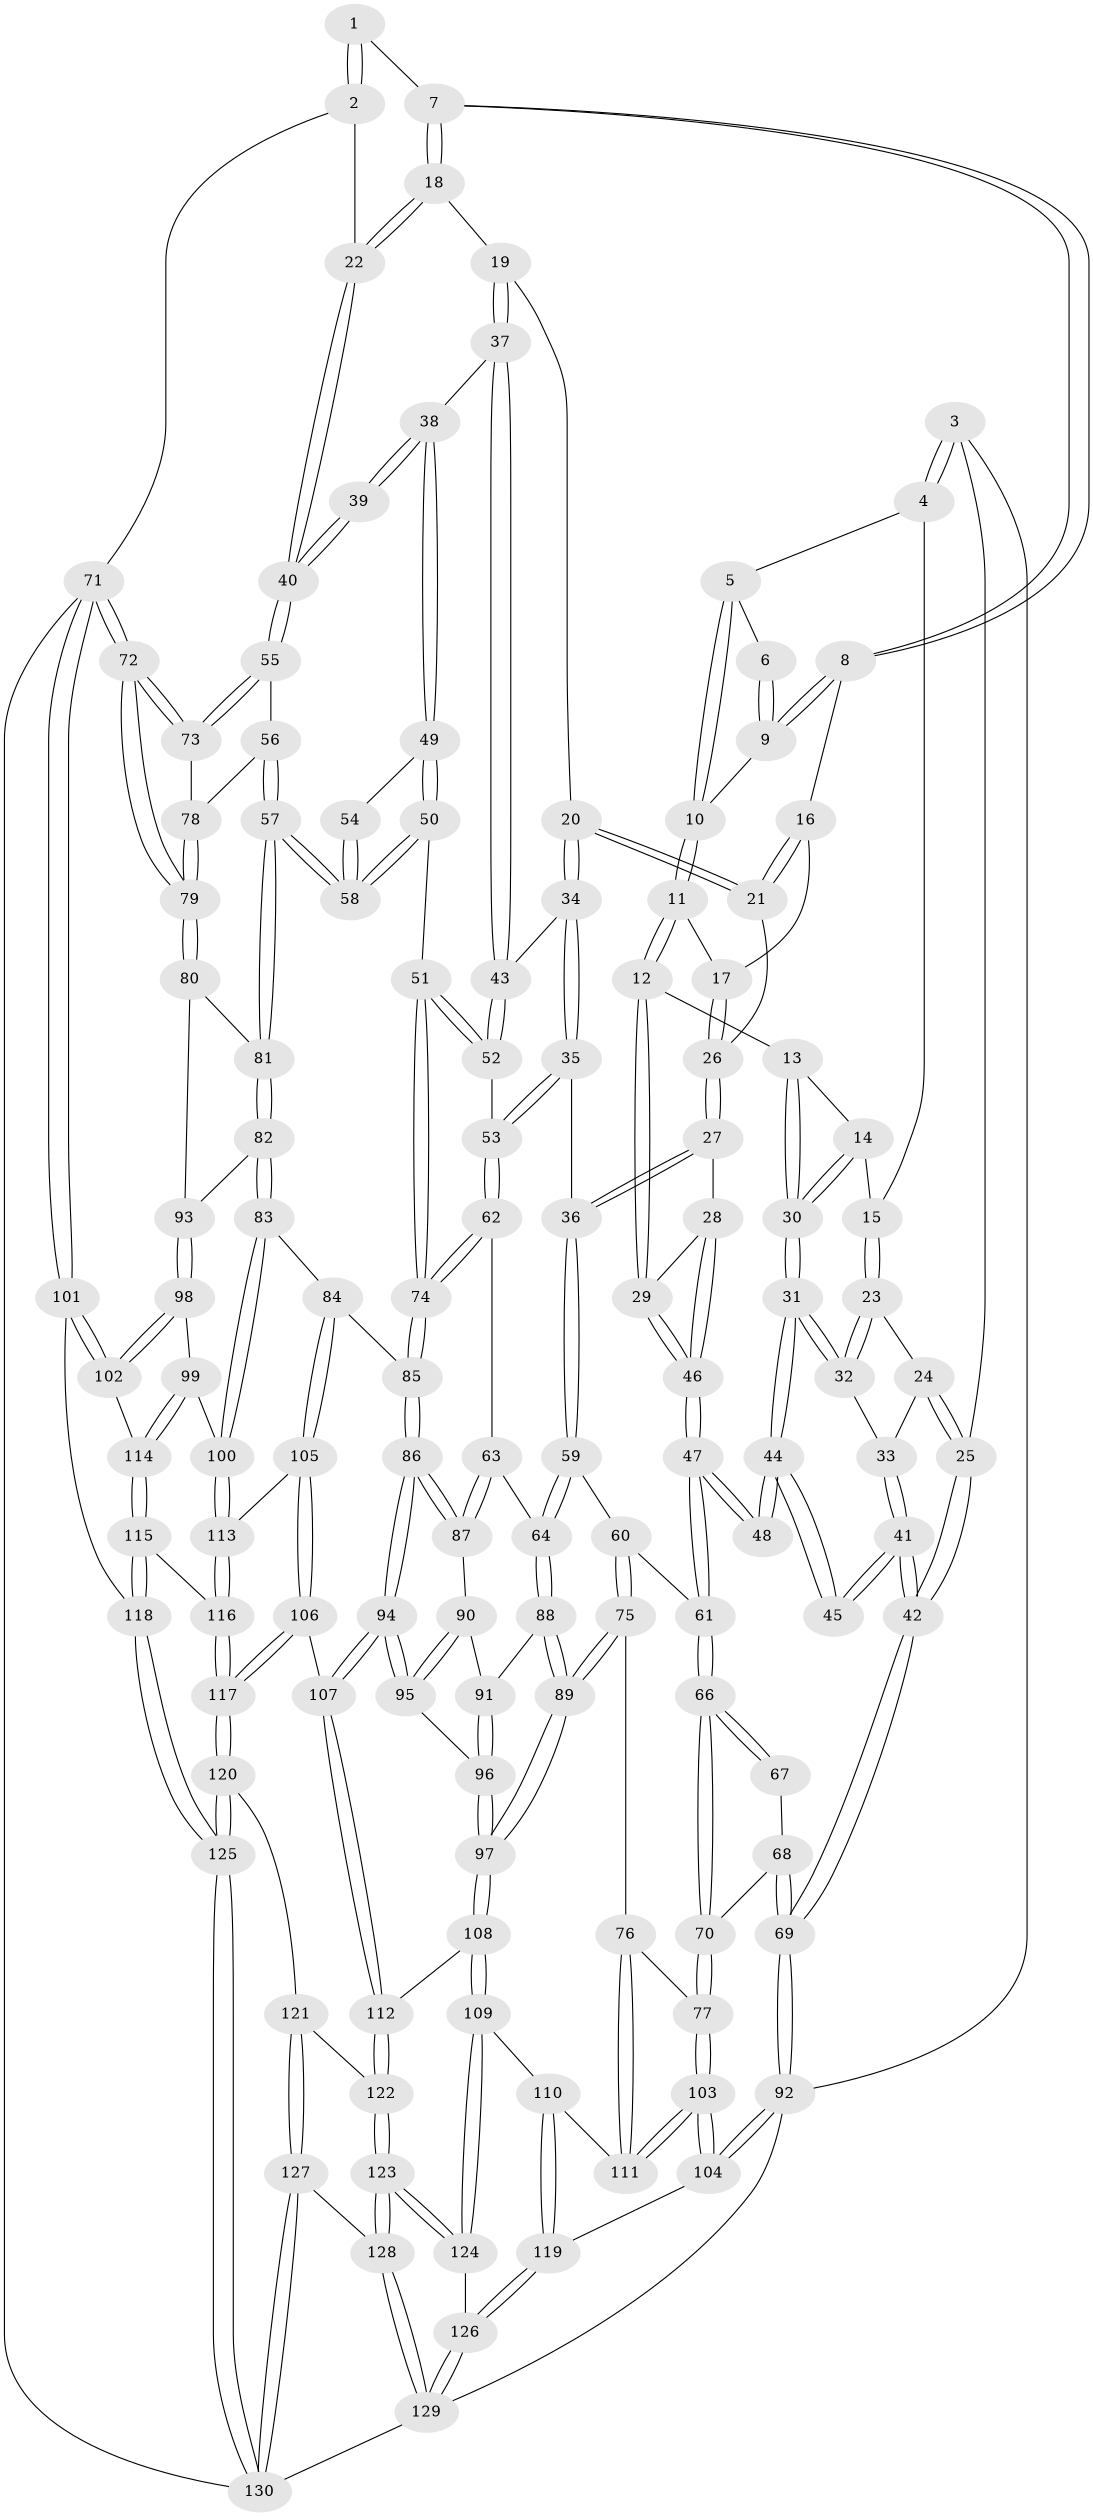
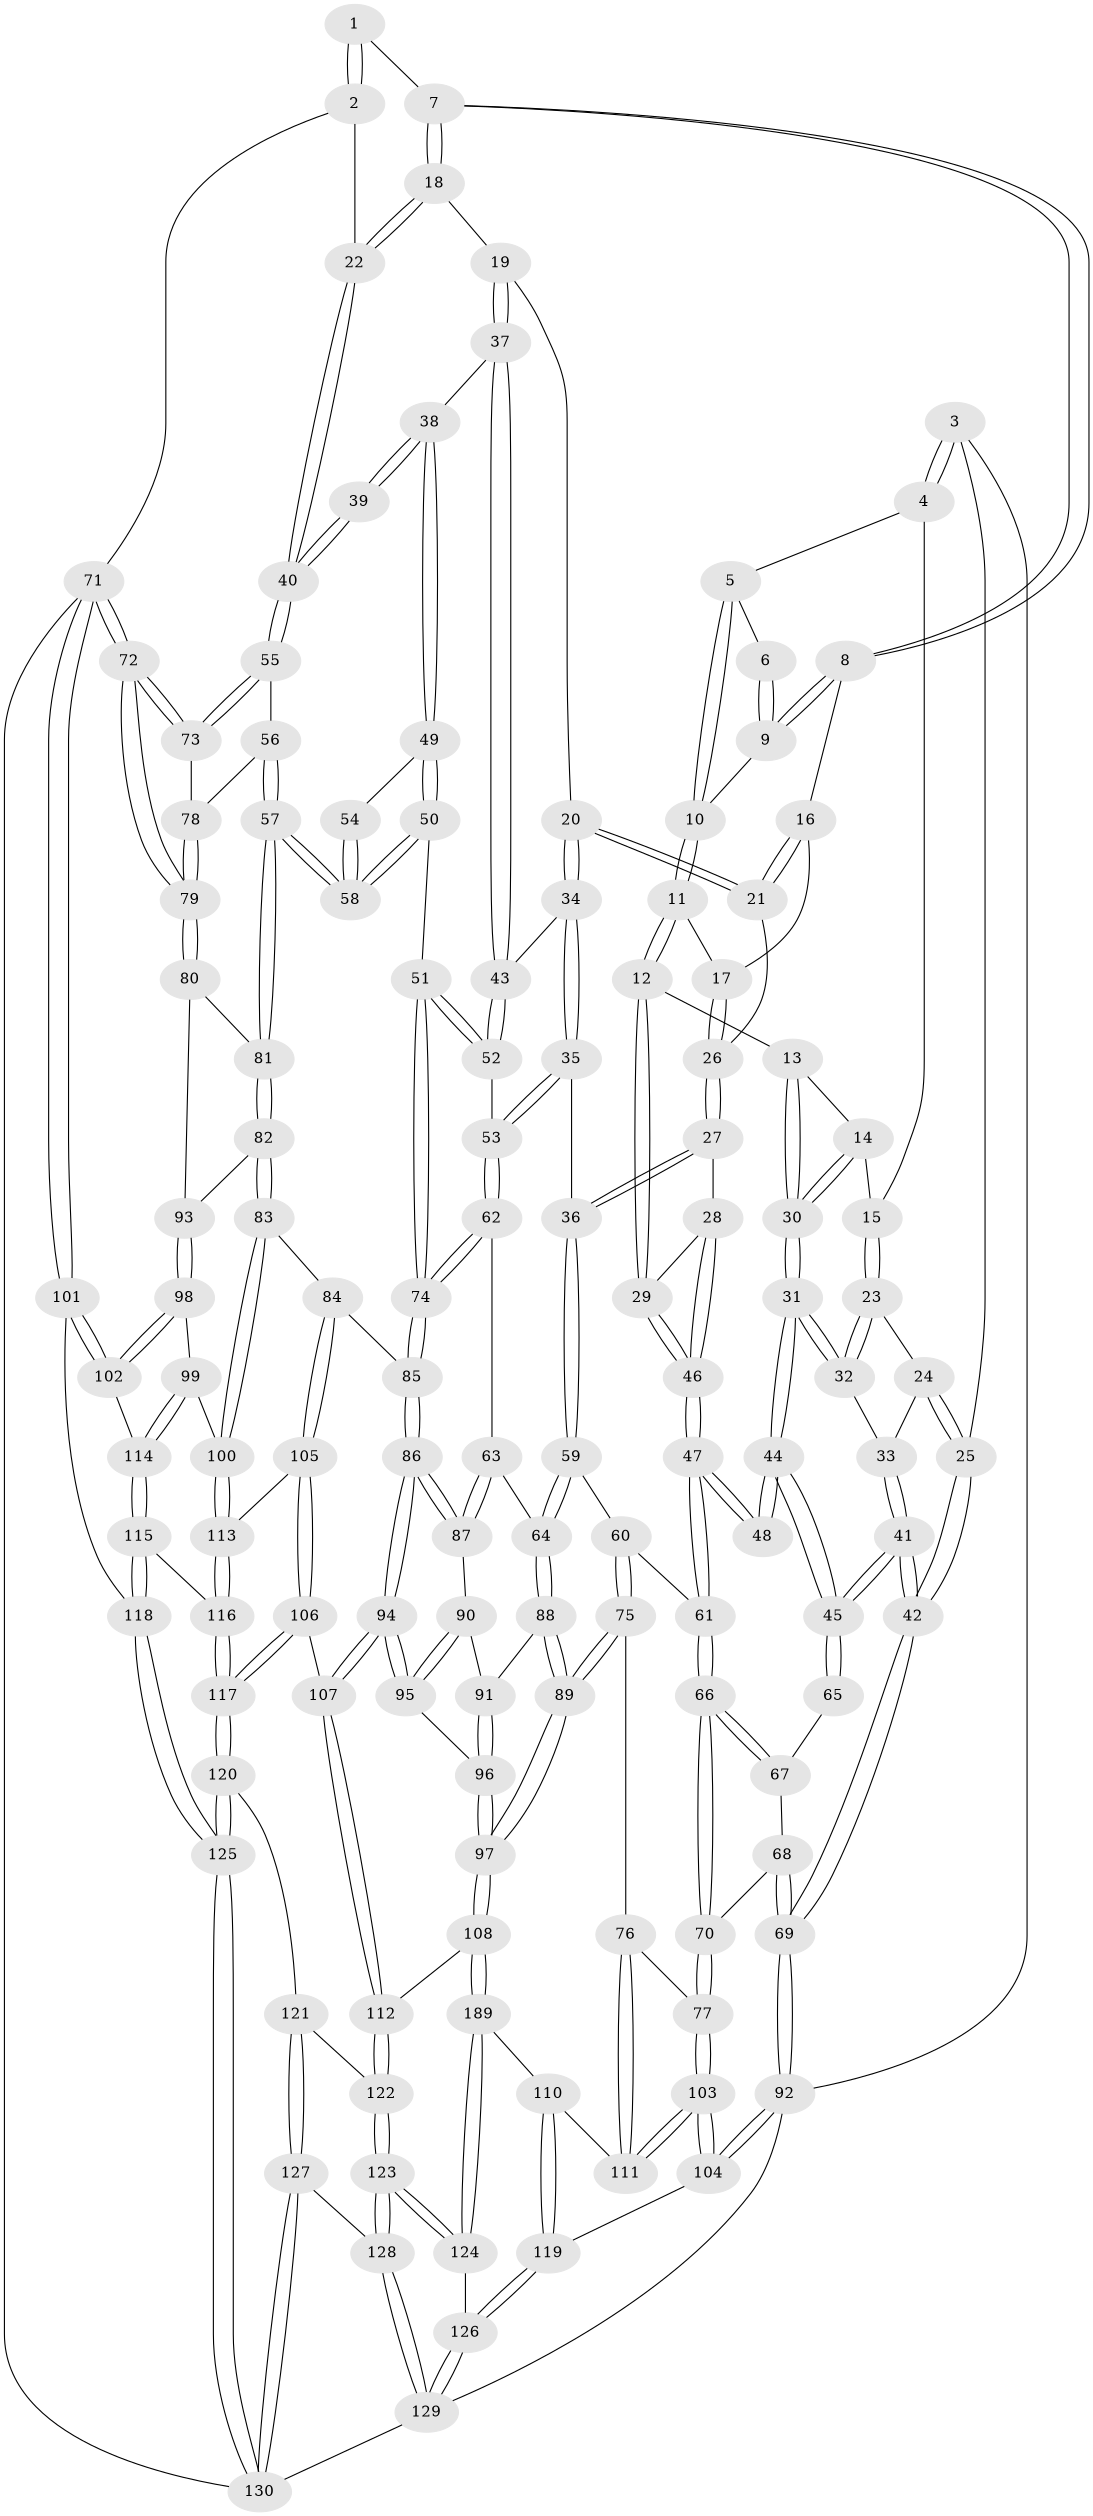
node "65": added
node "109": label "109" -> "189"
